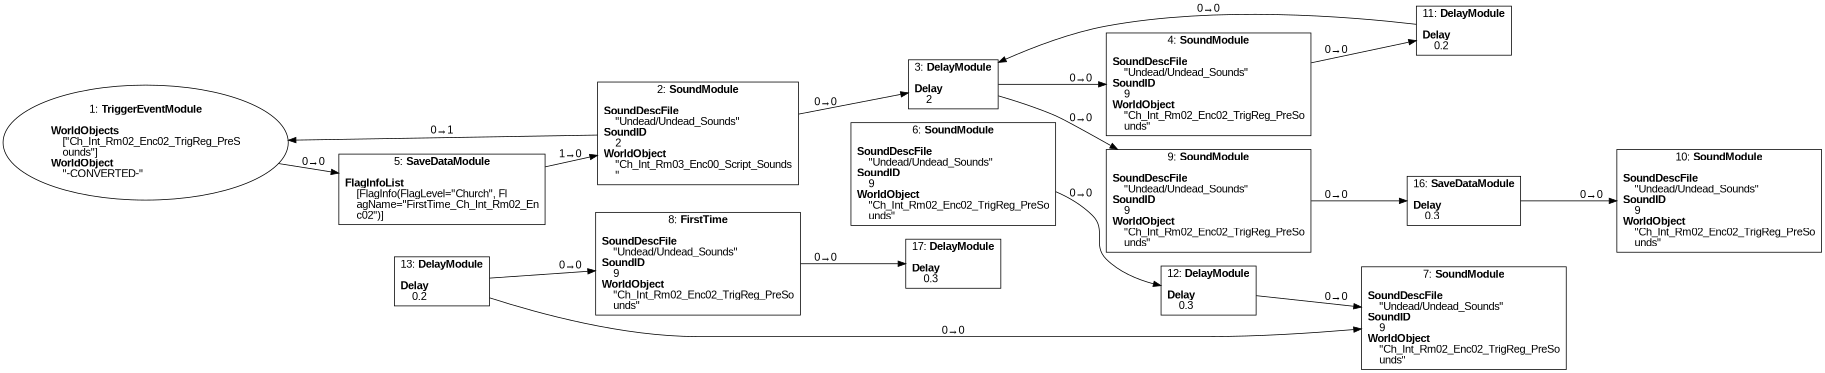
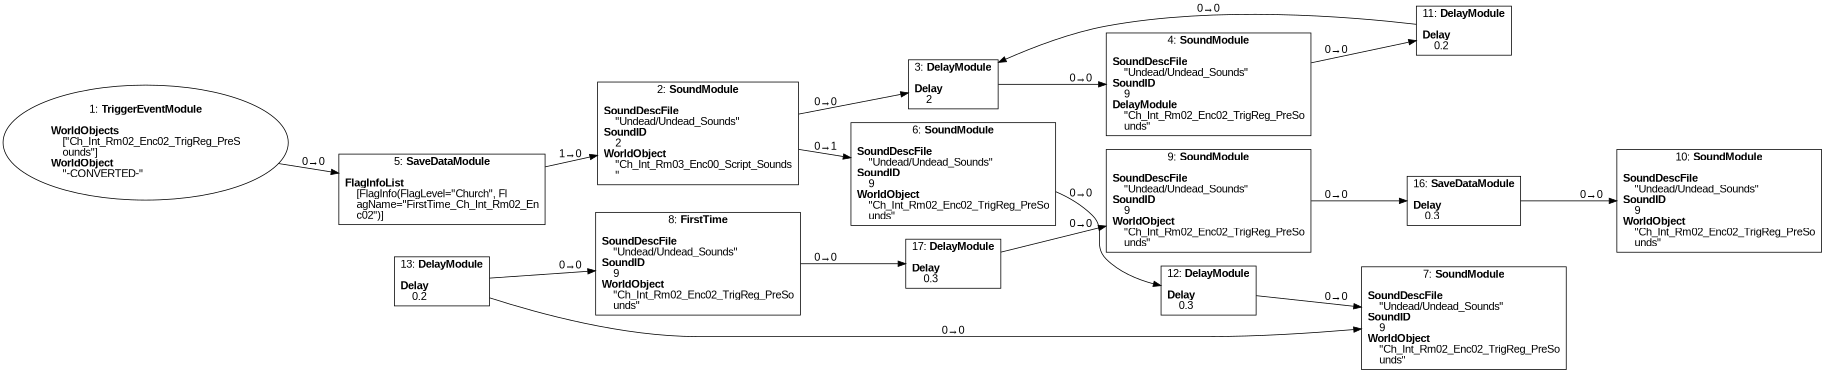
node "4:": text "WorldObject" -> "DelayModule"
edge "3:" -> "9:": now "17:" -> "9:"
edge "2:" -> "1:": now "2:" -> "6:"
